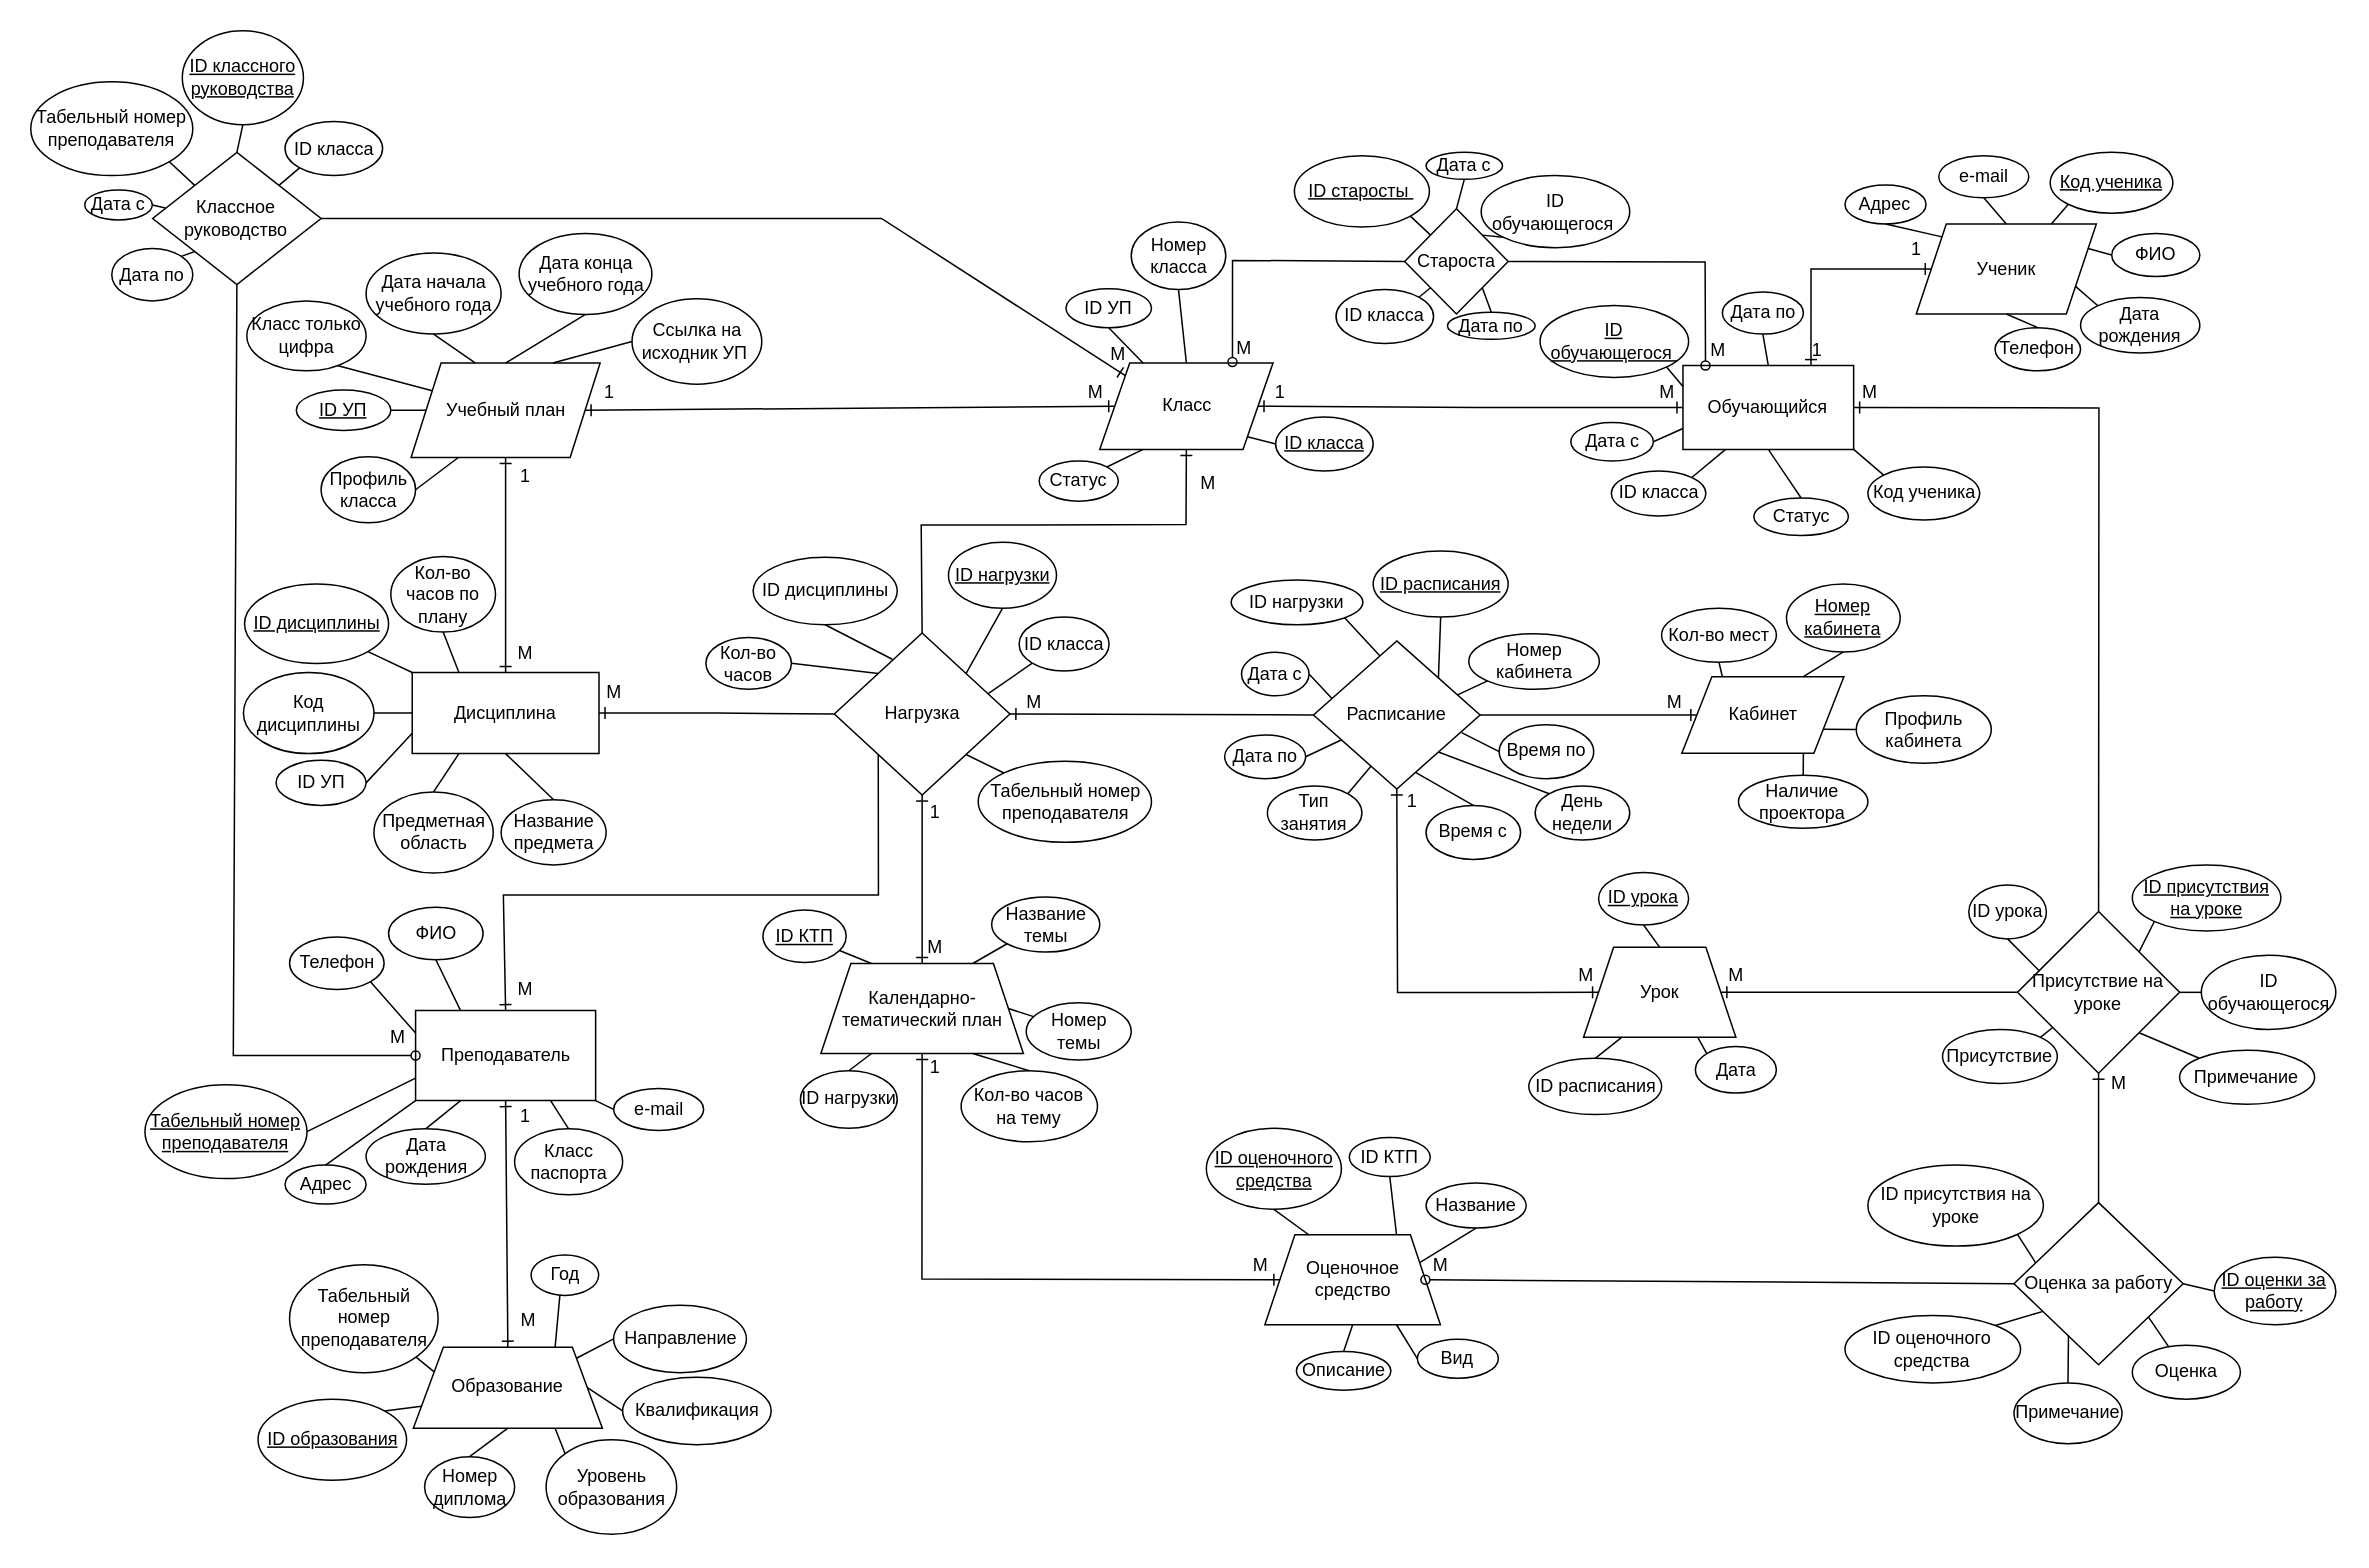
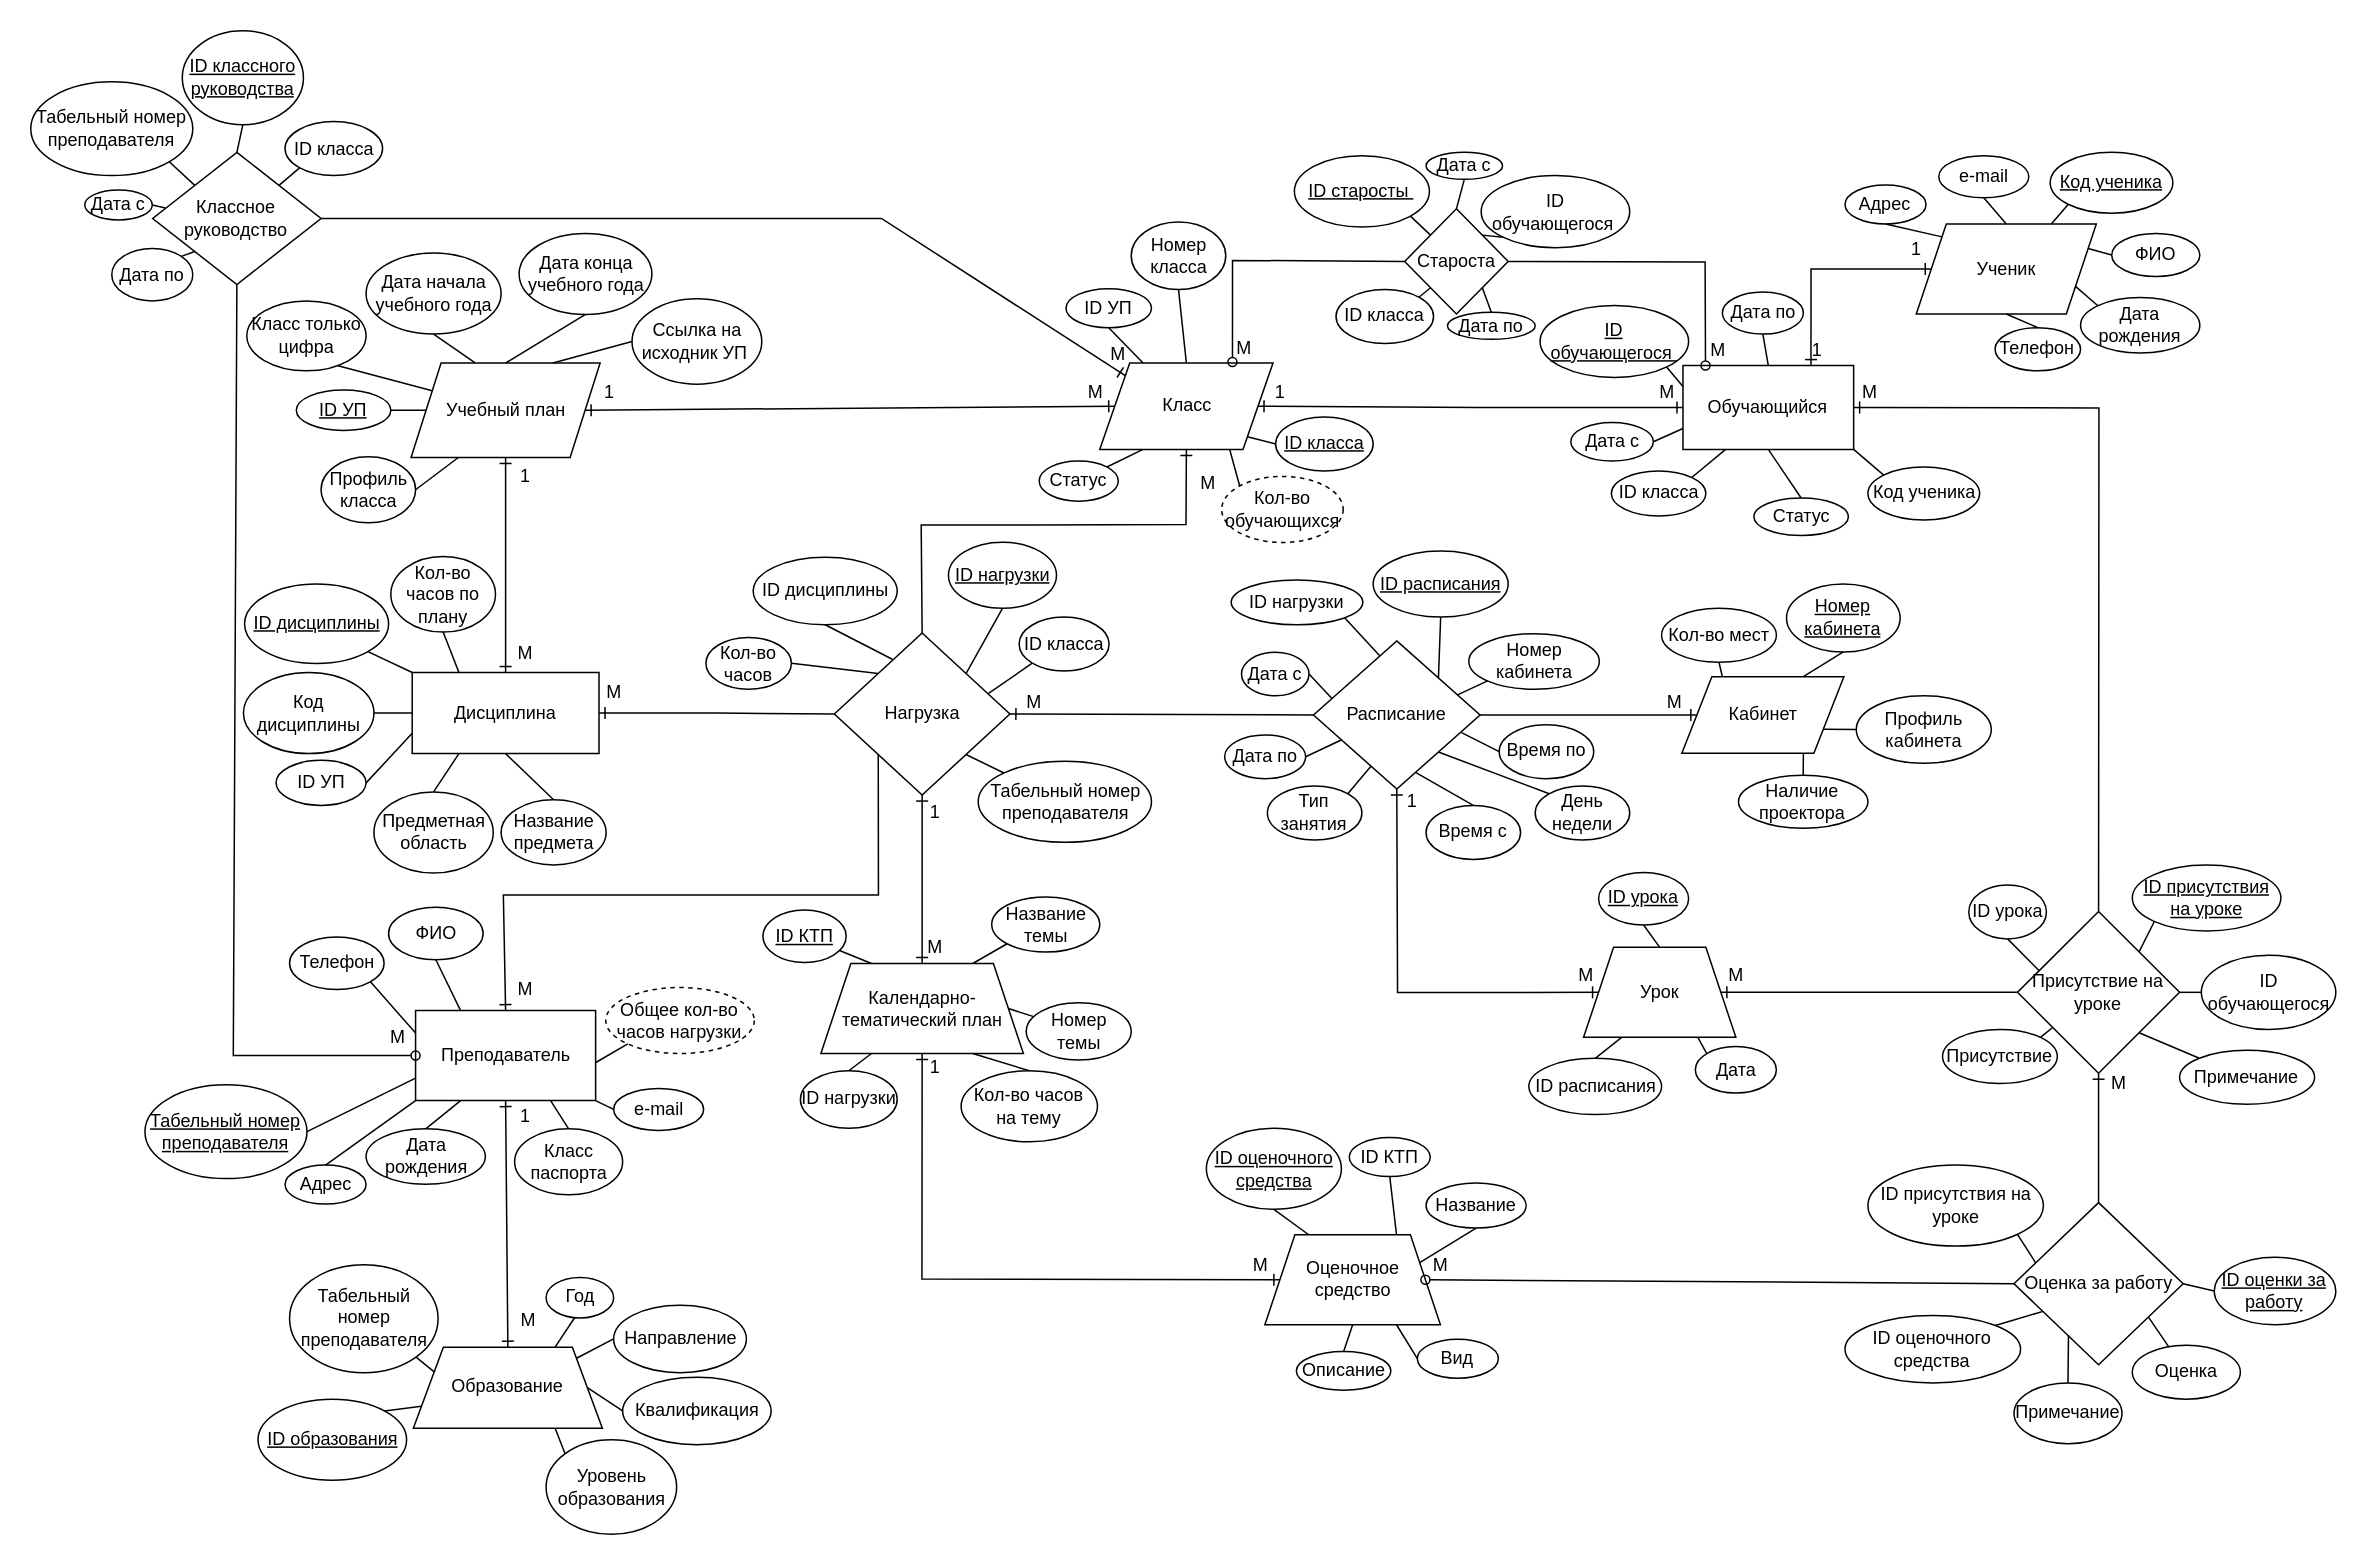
edge "Класс" -- "Кол-во обучающихся": added
node "Кол-во обучающихся": added
node "Общее кол-во часов нагрузки": added
edge "Общее кол-во часов нагрузки" -- "Преподаватель": added
node "Год": moved (565, 1275) -> (580, 1297)
edge "Образование" -- "Номер диплома": removed
node "Номер диплома": removed
